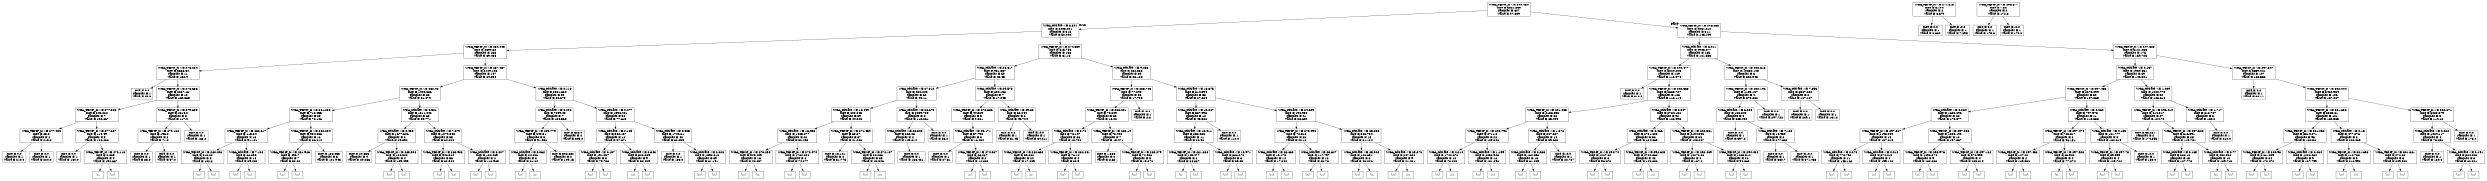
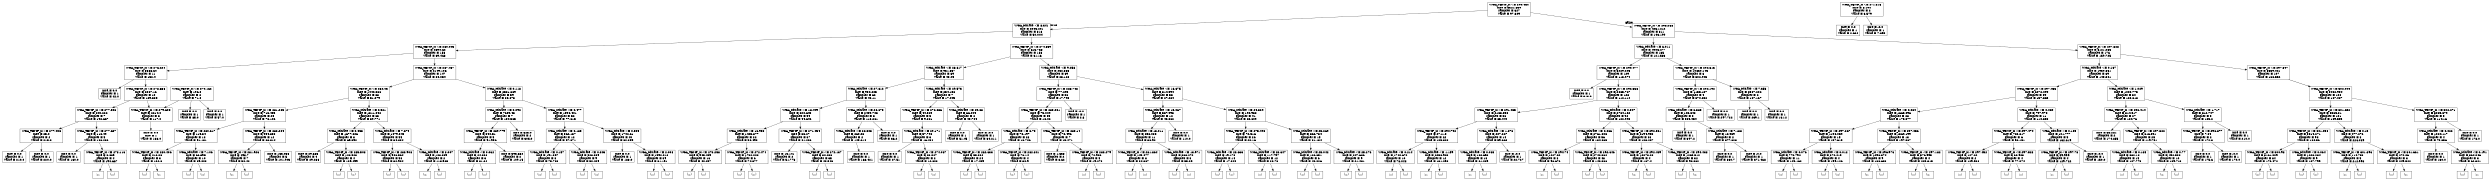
node "mse = 0.0 samples = 1 value = 301.1": removed
edge "WOA_Nitrate <= 1.717 mse = 312.747 samples = 3 value = 185.2" -> "WOA_TEMP_K <= 296.877 mse = 7.84 samples = 2 value = 172.8": added
edge "WOA_TEMP_K <= 279.603 mse = 2214.0 samples = 3 value = 117.0" -> "WOA_TEMP_K <= 279.162 mse = 196.0 samples = 2 value = 71.0": reversed
node "mse = 0.0 samples = 1 value = 163.0": label "mse = 0.0 samples = 1 value = 163.0" -> "mse = 0.0 mse = 1 value = 163.0"
